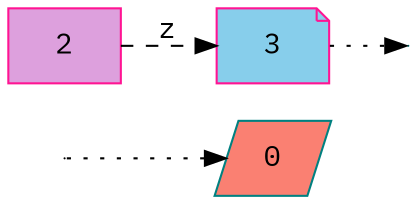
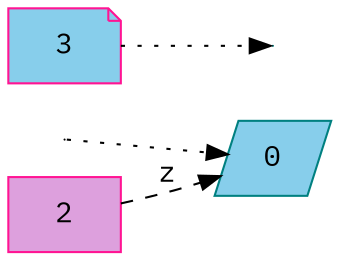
edge "2" -> "3": now "2" -> "0"
node "0": fillcolor salmon -> skyblue
